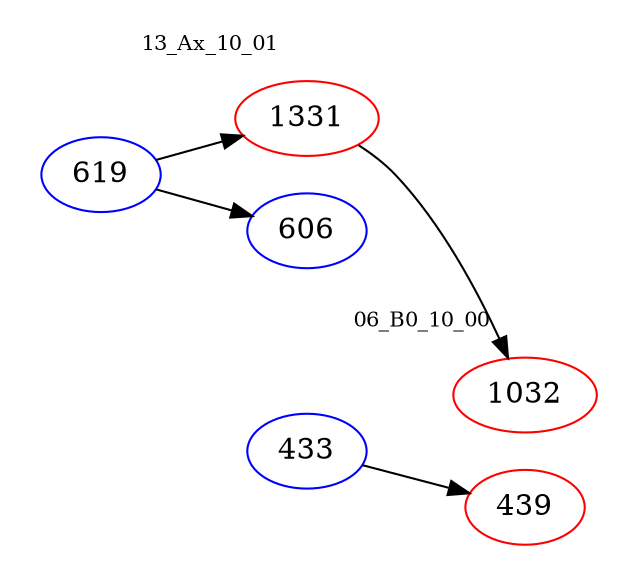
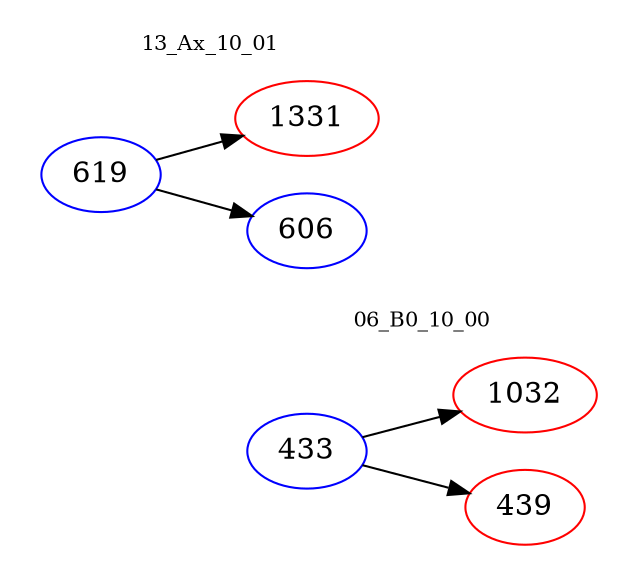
edge "1331" -> "1032": now "433" -> "1032"
